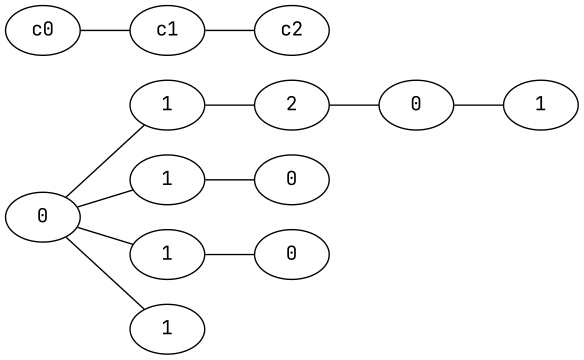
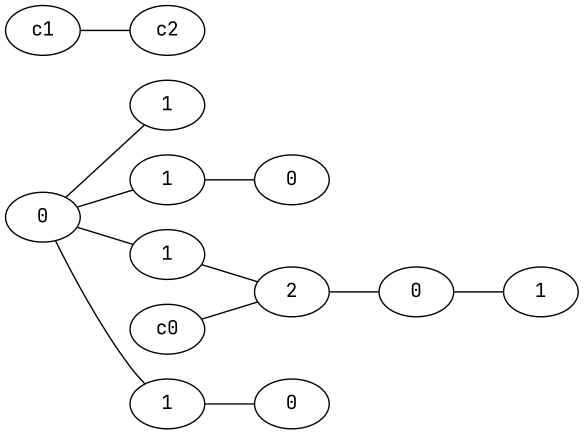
edge "c0" -- "c1": now "c0" -- "2"
